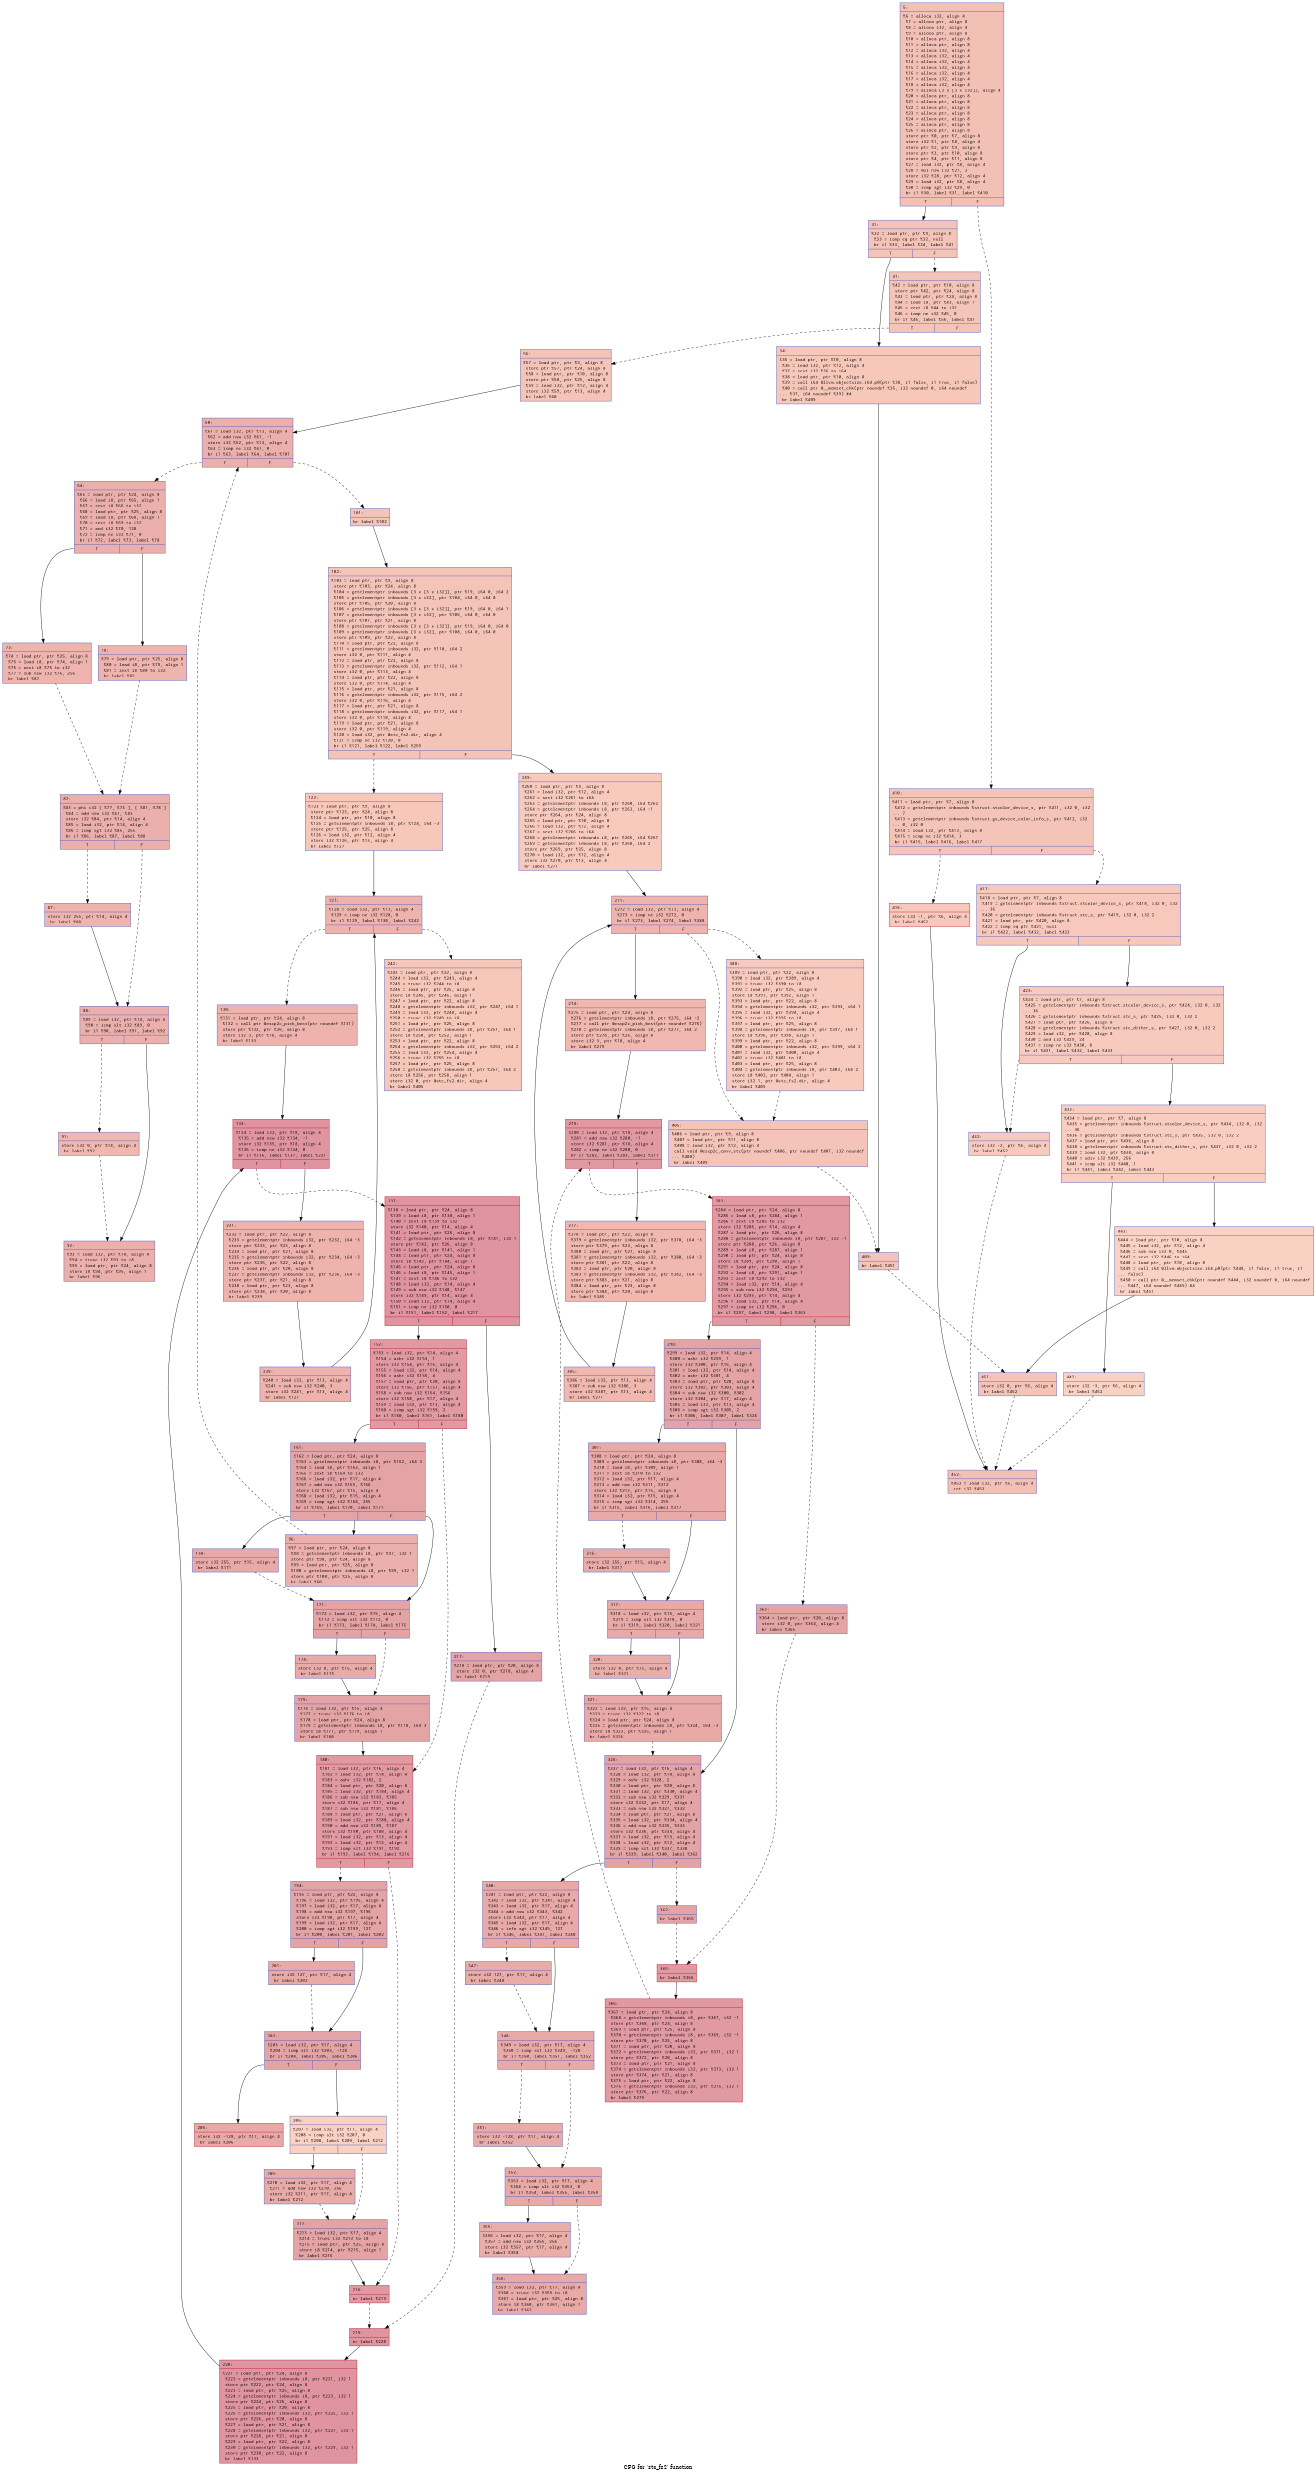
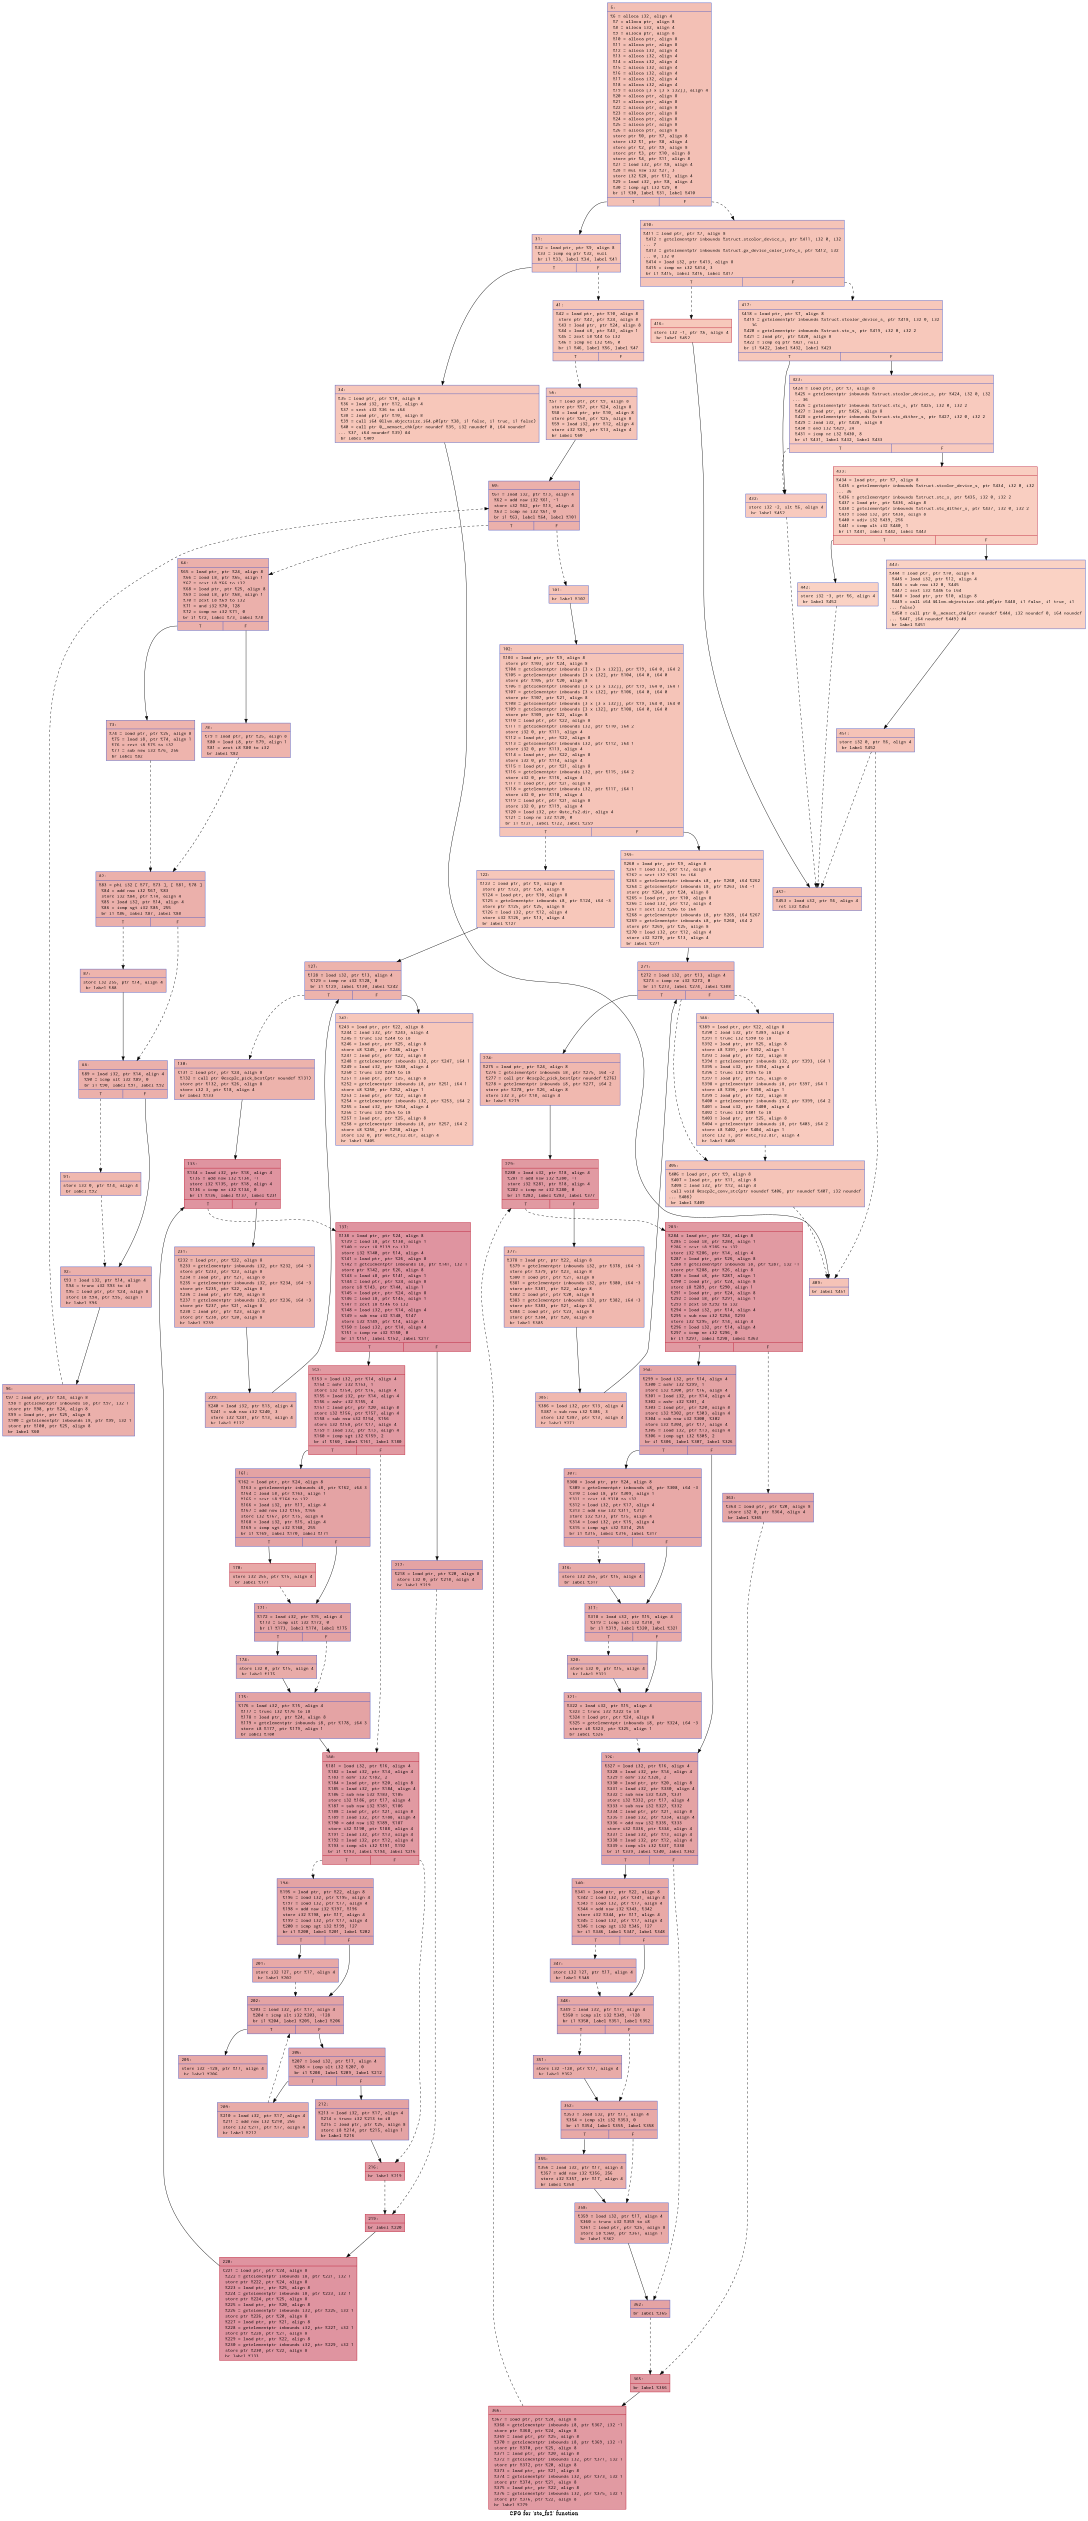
edge "127:" -> "242:": style dashed -> solid
node "433:": color #3d50c3ff -> #b70d28ff
node "432:": text "store i32 -2, ptr %6, align 4" -> "store i32 -2, slt %6, align 4"
edge "409:" -> "451:": reversed
edge "161:" -> "96:": now "92:" -> "96:"
node "170:": color #3d50c3ff -> #b70d28ff
edge "317:" -> "320:": style solid -> dashed
node "340:": text "%346 = info sgt i32 %345, 127" -> "%346 = icmp sgt i32 %345, 127"
node "205:": color #b70d28ff -> #3d50c3ff
node "206:": fillcolor #f4987a70 -> #c32e3170
edge "206:" -> "212:": style dashed -> solid
edge "209:" -> "212:": now "209:" -> "202:"
edge "358:" -> "362:": added
